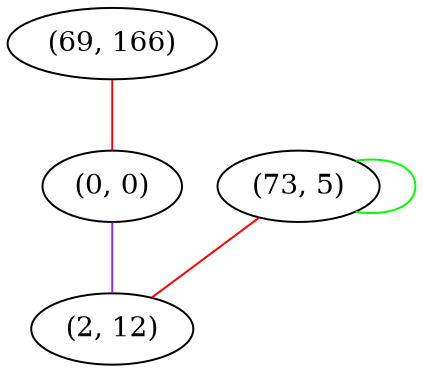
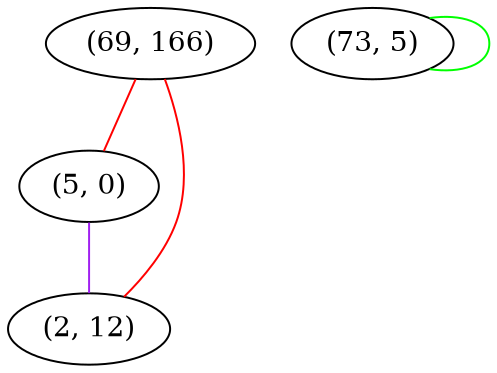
node "(0, 0)": label "(0, 0)" -> "(5, 0)"
edge "(73, 5)" -- "(2, 12)": now "(69, 166)" -- "(2, 12)"
